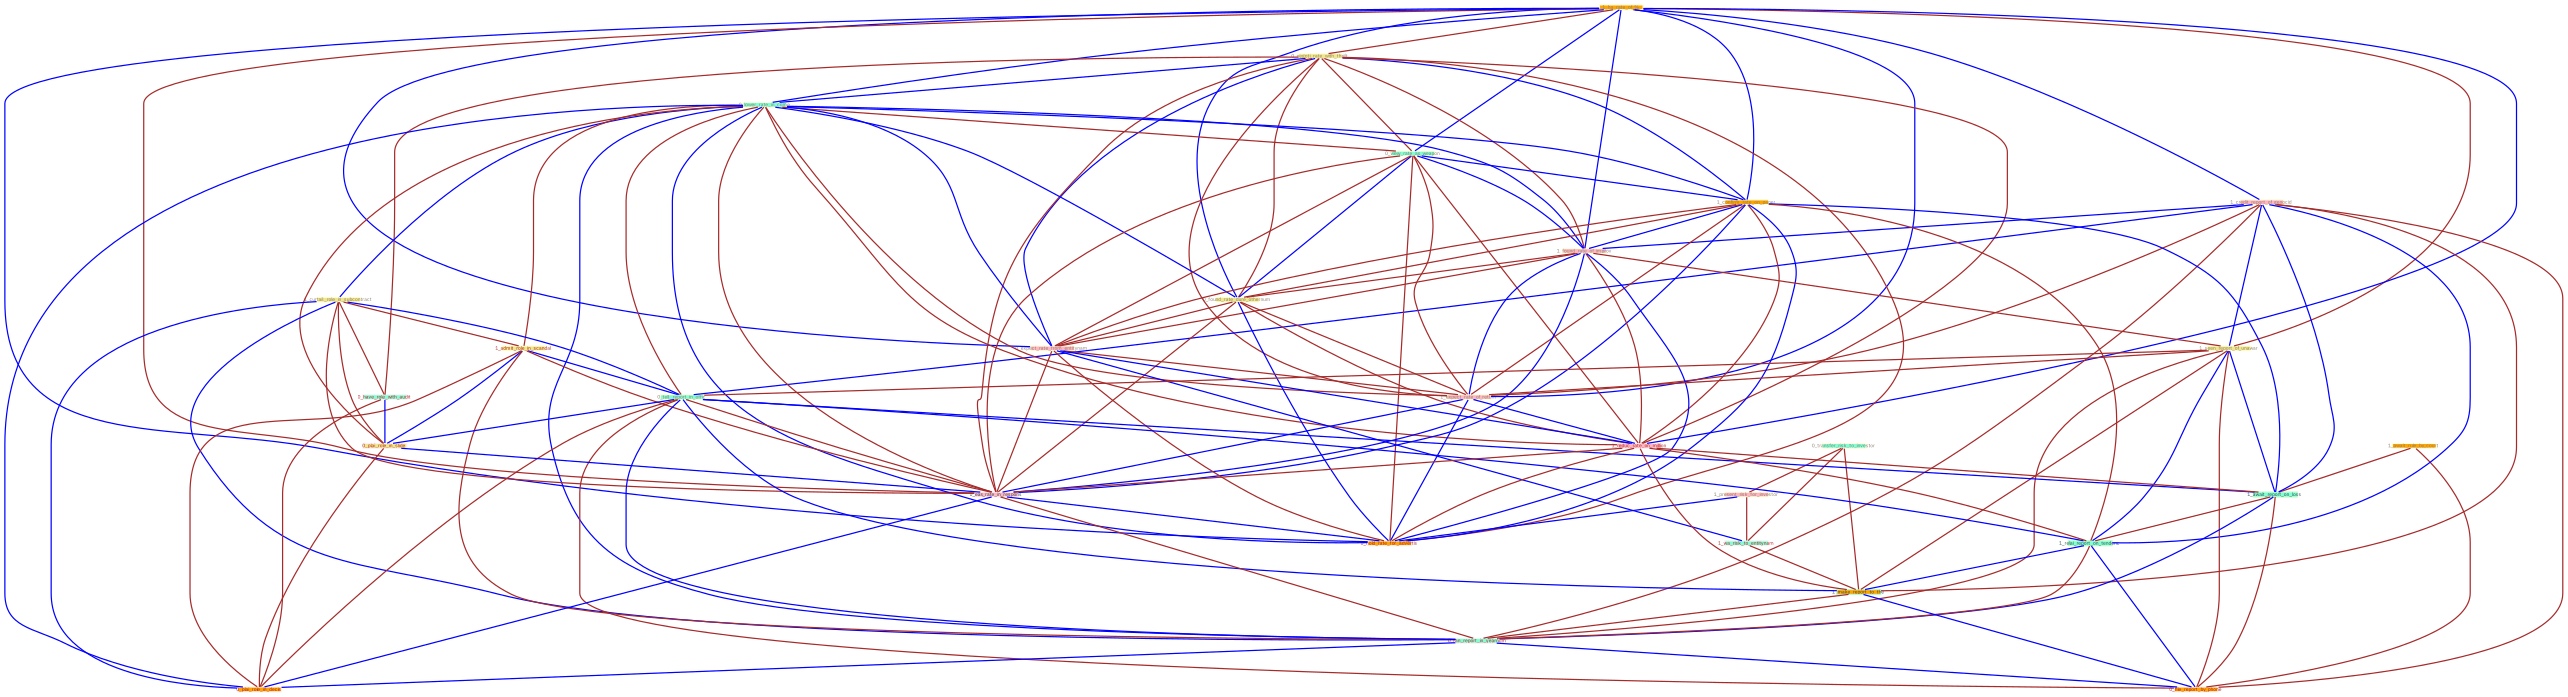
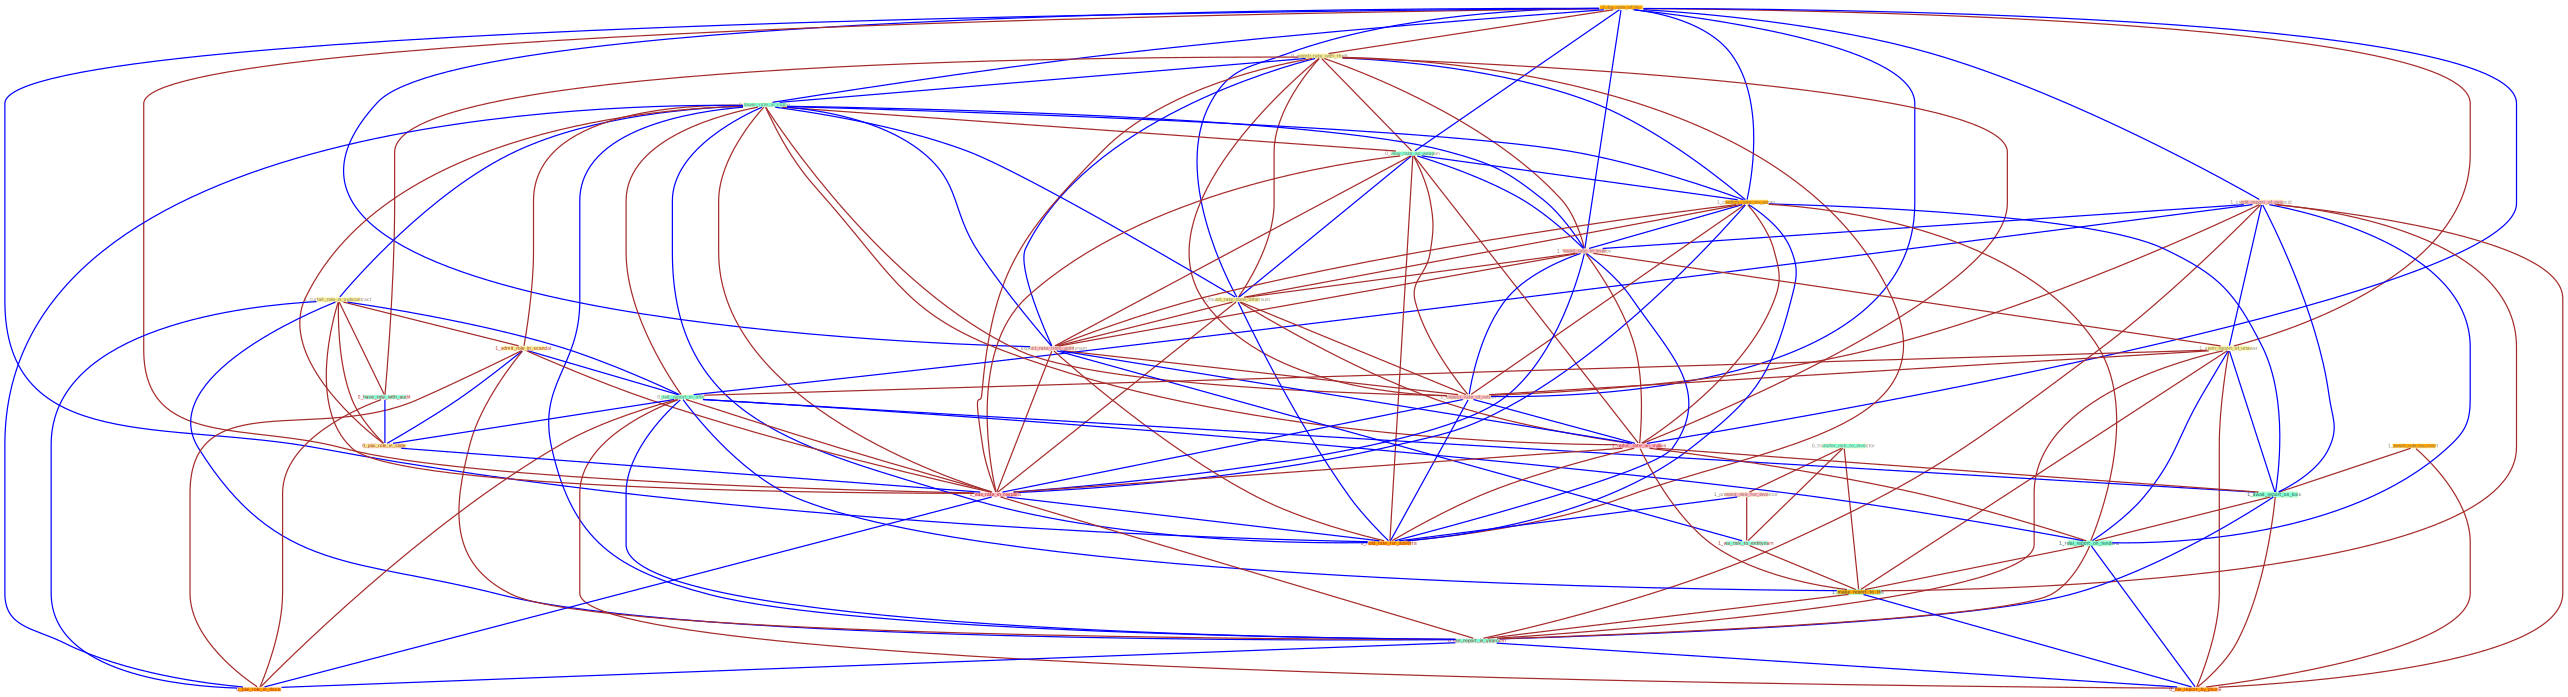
node "0_eas_rate_in_respons": fontcolor #2f4f4f -> #b22222
edge "0_plai_role_in_slide" -- "0_plai_role_in_decis": removed
edge "1_relai_report_on_tendenc" -- "1_make_report_to_the": color blue -> brown
